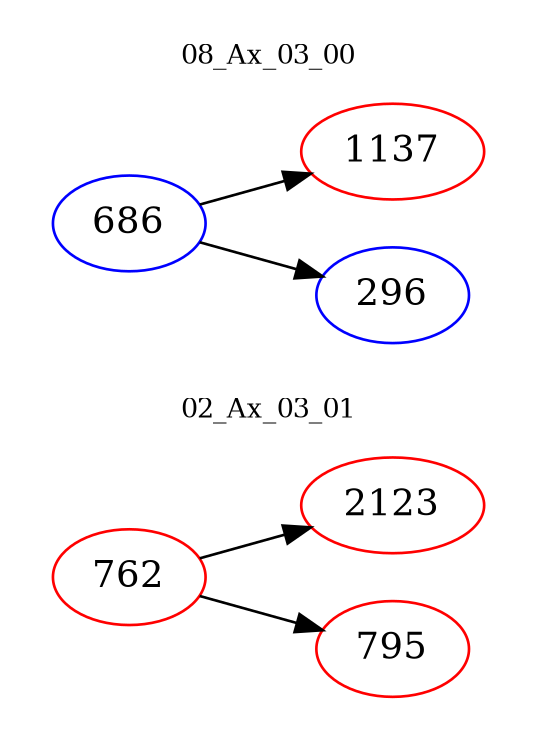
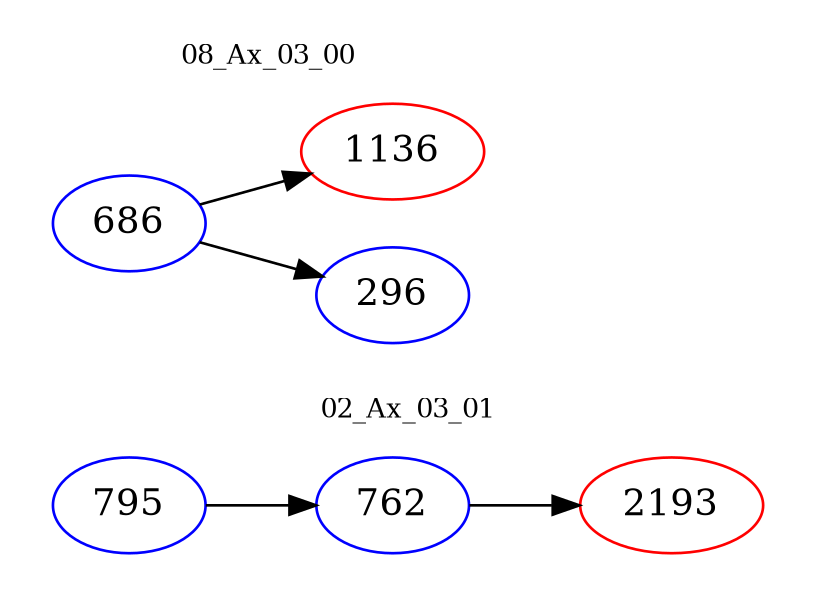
node "1137": label "1137" -> "1136"
node "2123": label "2123" -> "2193"
node "762": color red -> blue
edge "762" -> "795": reversed
node "795": color red -> blue
